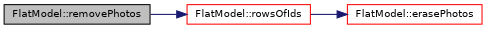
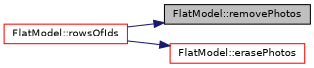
edge "FlatModel::removePhotos" -> "FlatModel::rowsOfIds": reversed
